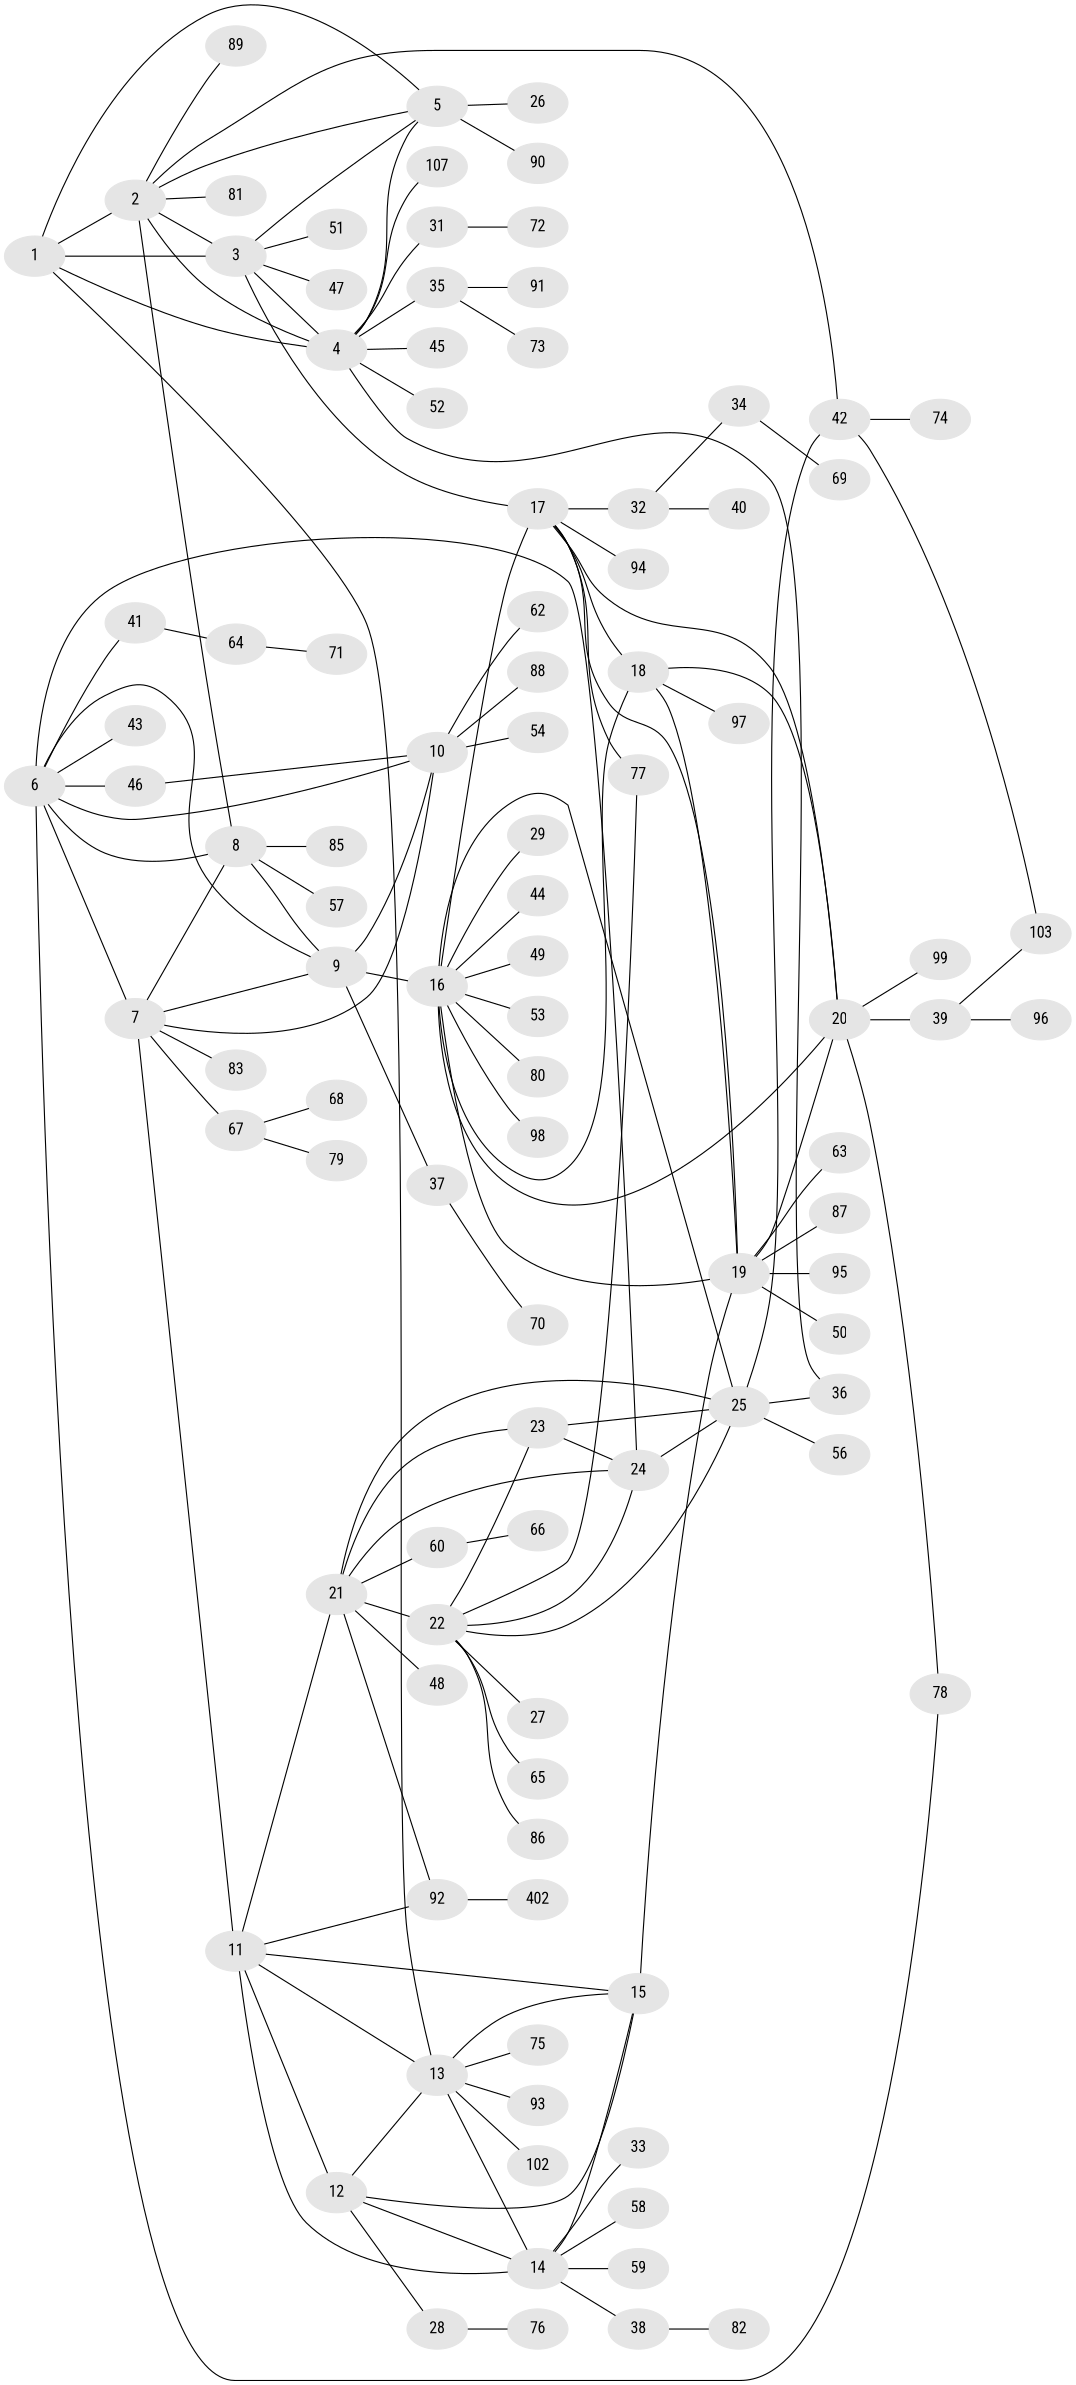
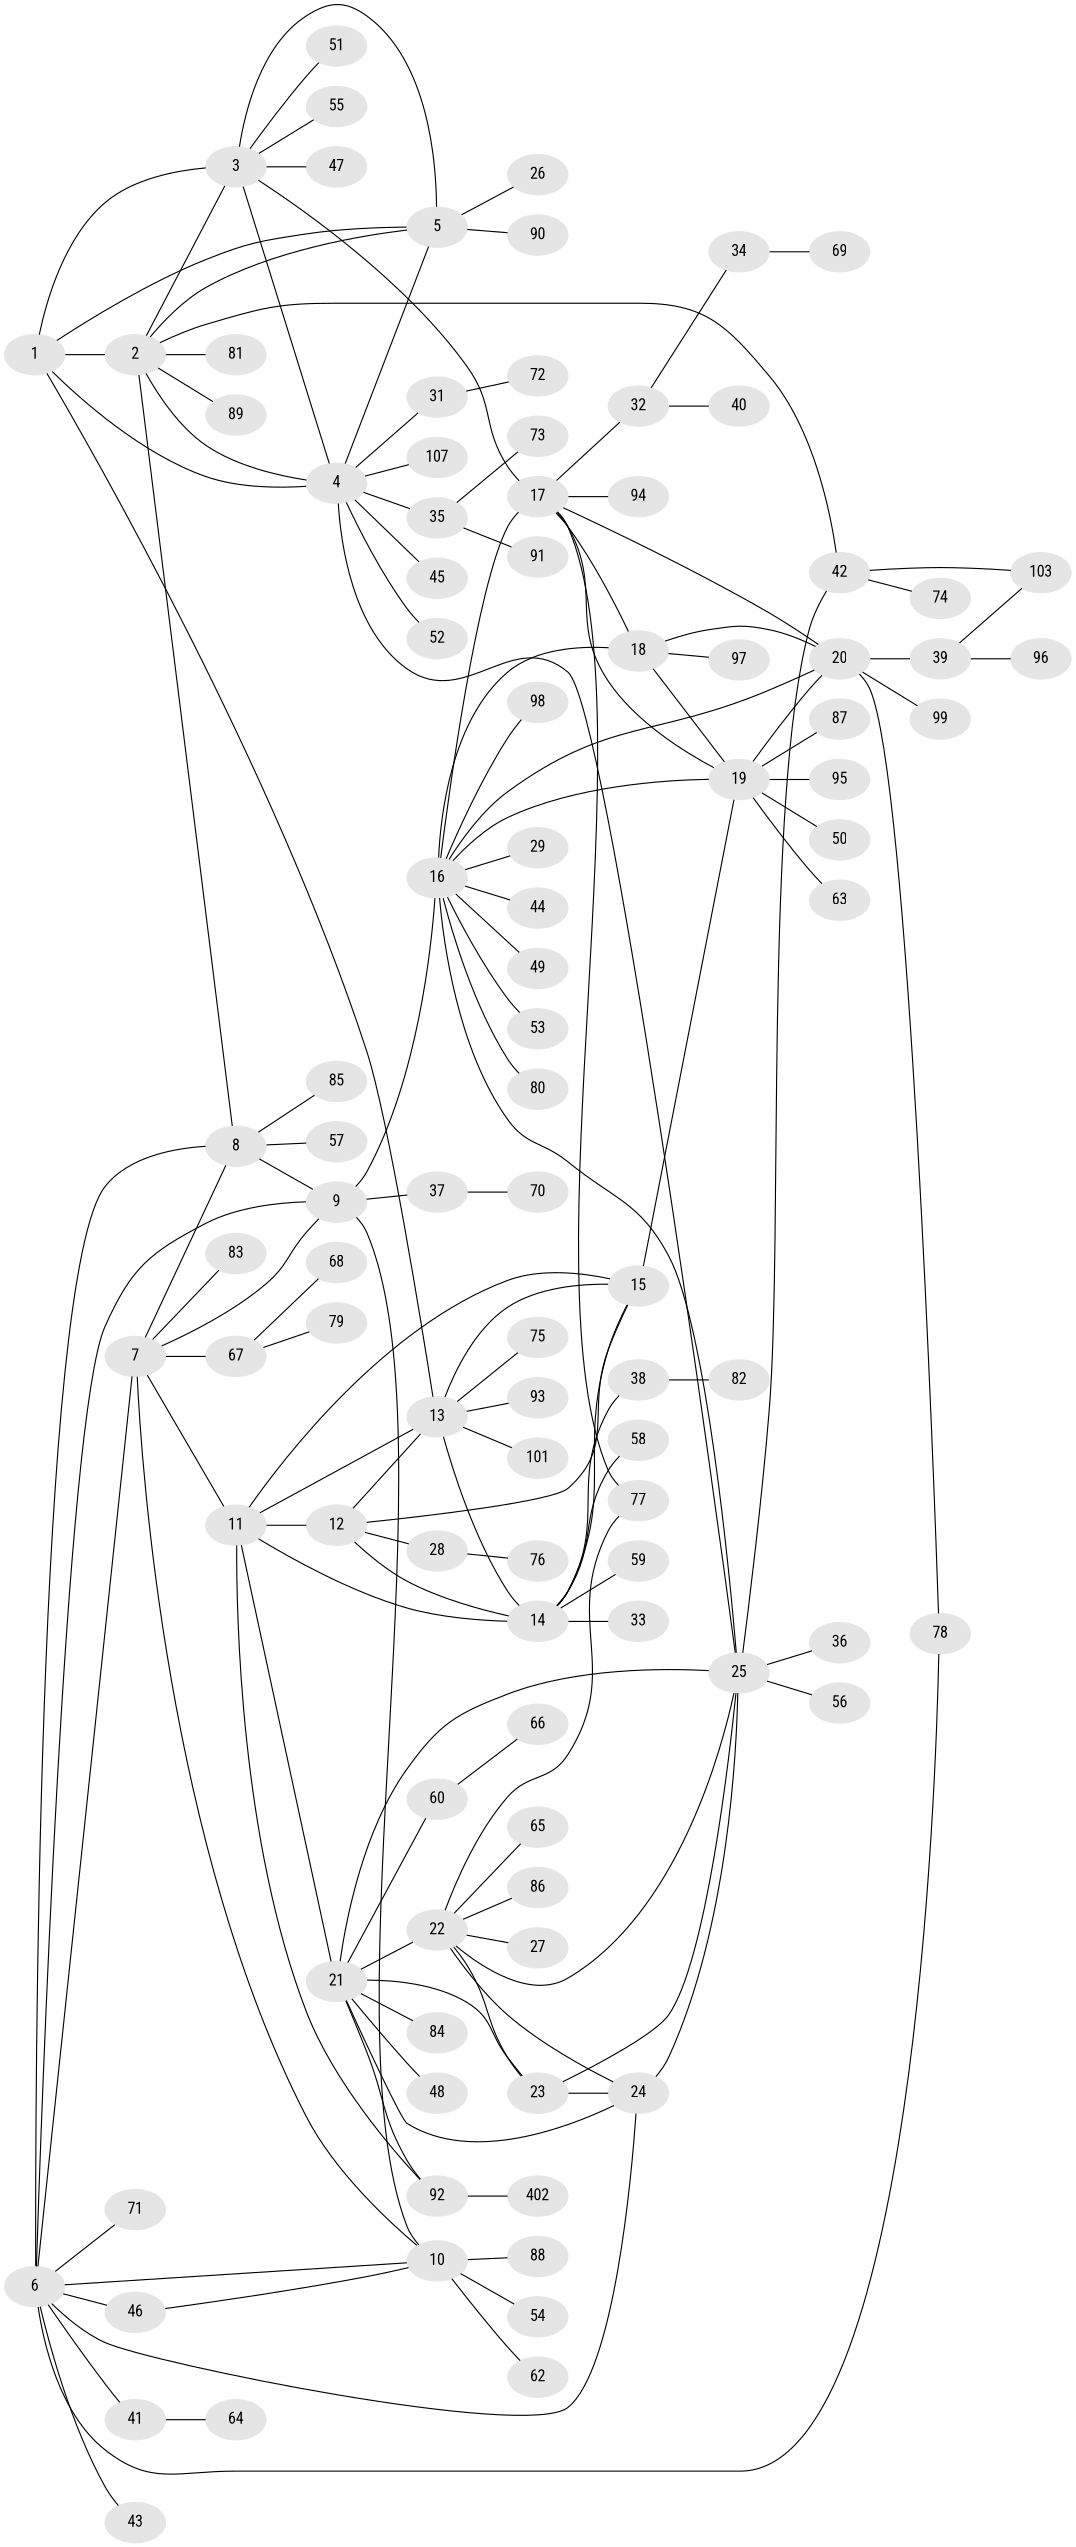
node "55": added
edge "64" -- "71": now "6" -- "71"
edge "4" -- "36": now "4" -- "25"
node "84": added
node "102": label "102" -> "101"
